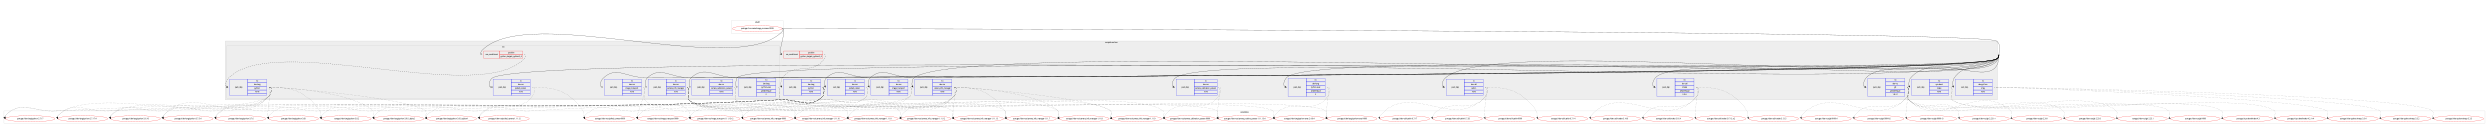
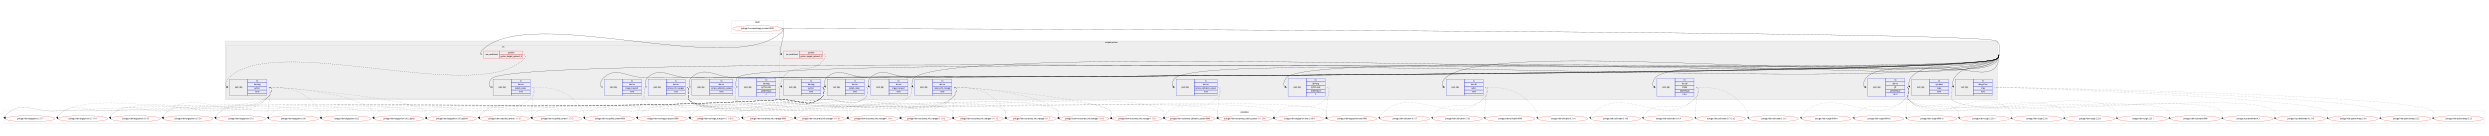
node "portage://dev-ros/polled_camera-1.11.13": added
node "portage://dev-ros/camera_info_manager-1.11.8": label "portage://dev-ros/camera_info_manager-1.11.8" -> "portage://catkin-ros/camera_info_manager-1.11.8"
node "portage://dev-vcs/git-9999": label "portage://dev-vcs/git-9999" -> "portage://dev-vcs/cmake-9999"
